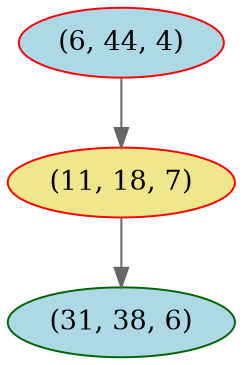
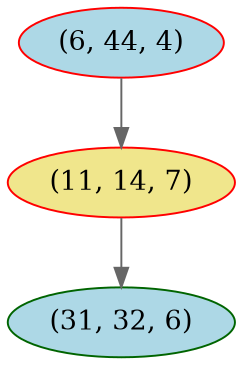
node "(11, 18, 7)": label "(11, 18, 7)" -> "(11, 14, 7)"
node "(31, 38, 6)": label "(31, 38, 6)" -> "(31, 32, 6)"
